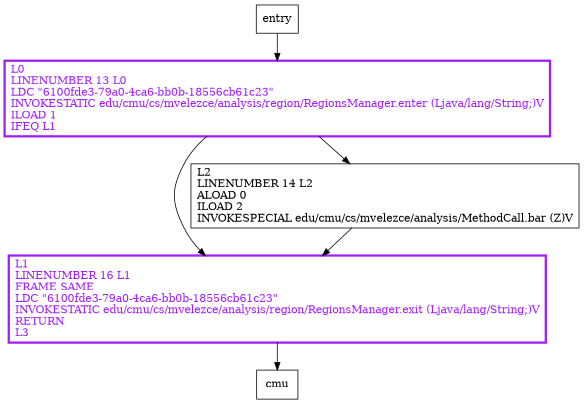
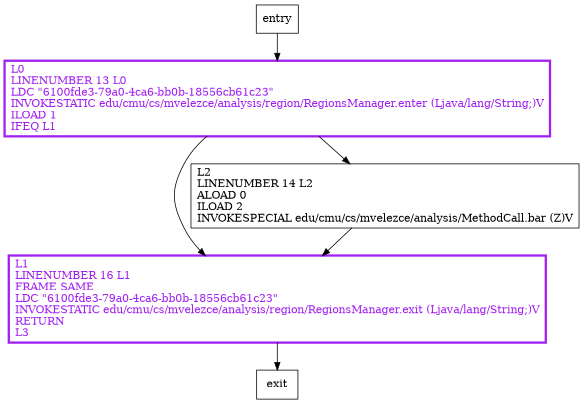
node "cmu": label "cmu" -> "exit"
